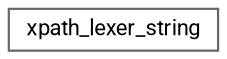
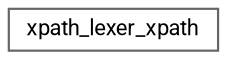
node "xpath_lexer_string": label "xpath_lexer_string" -> "xpath_lexer_xpath"
